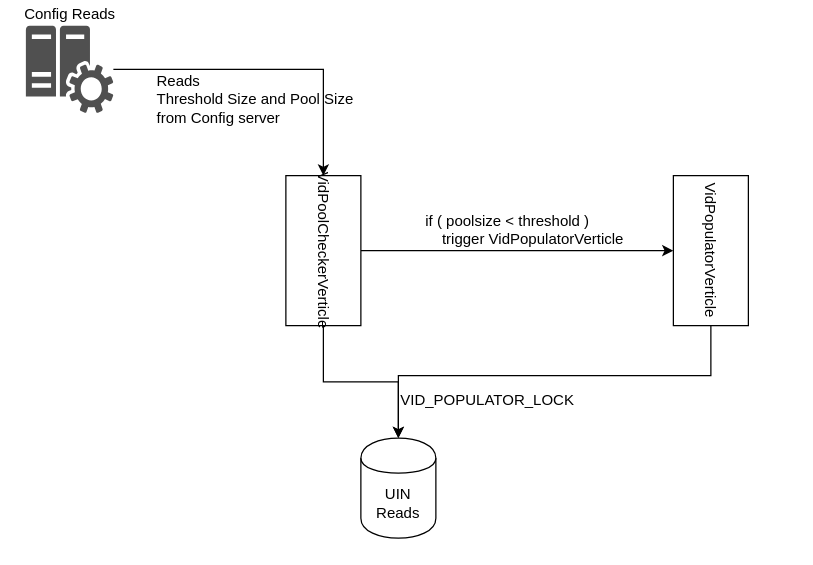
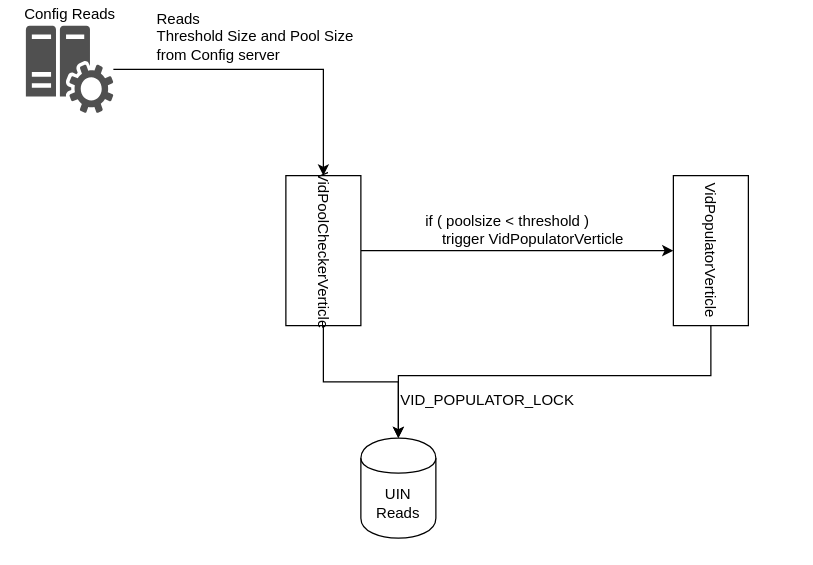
node "Reads Threshold Size and Pool Size from Config server": moved (267, 94) -> (267, 32)
